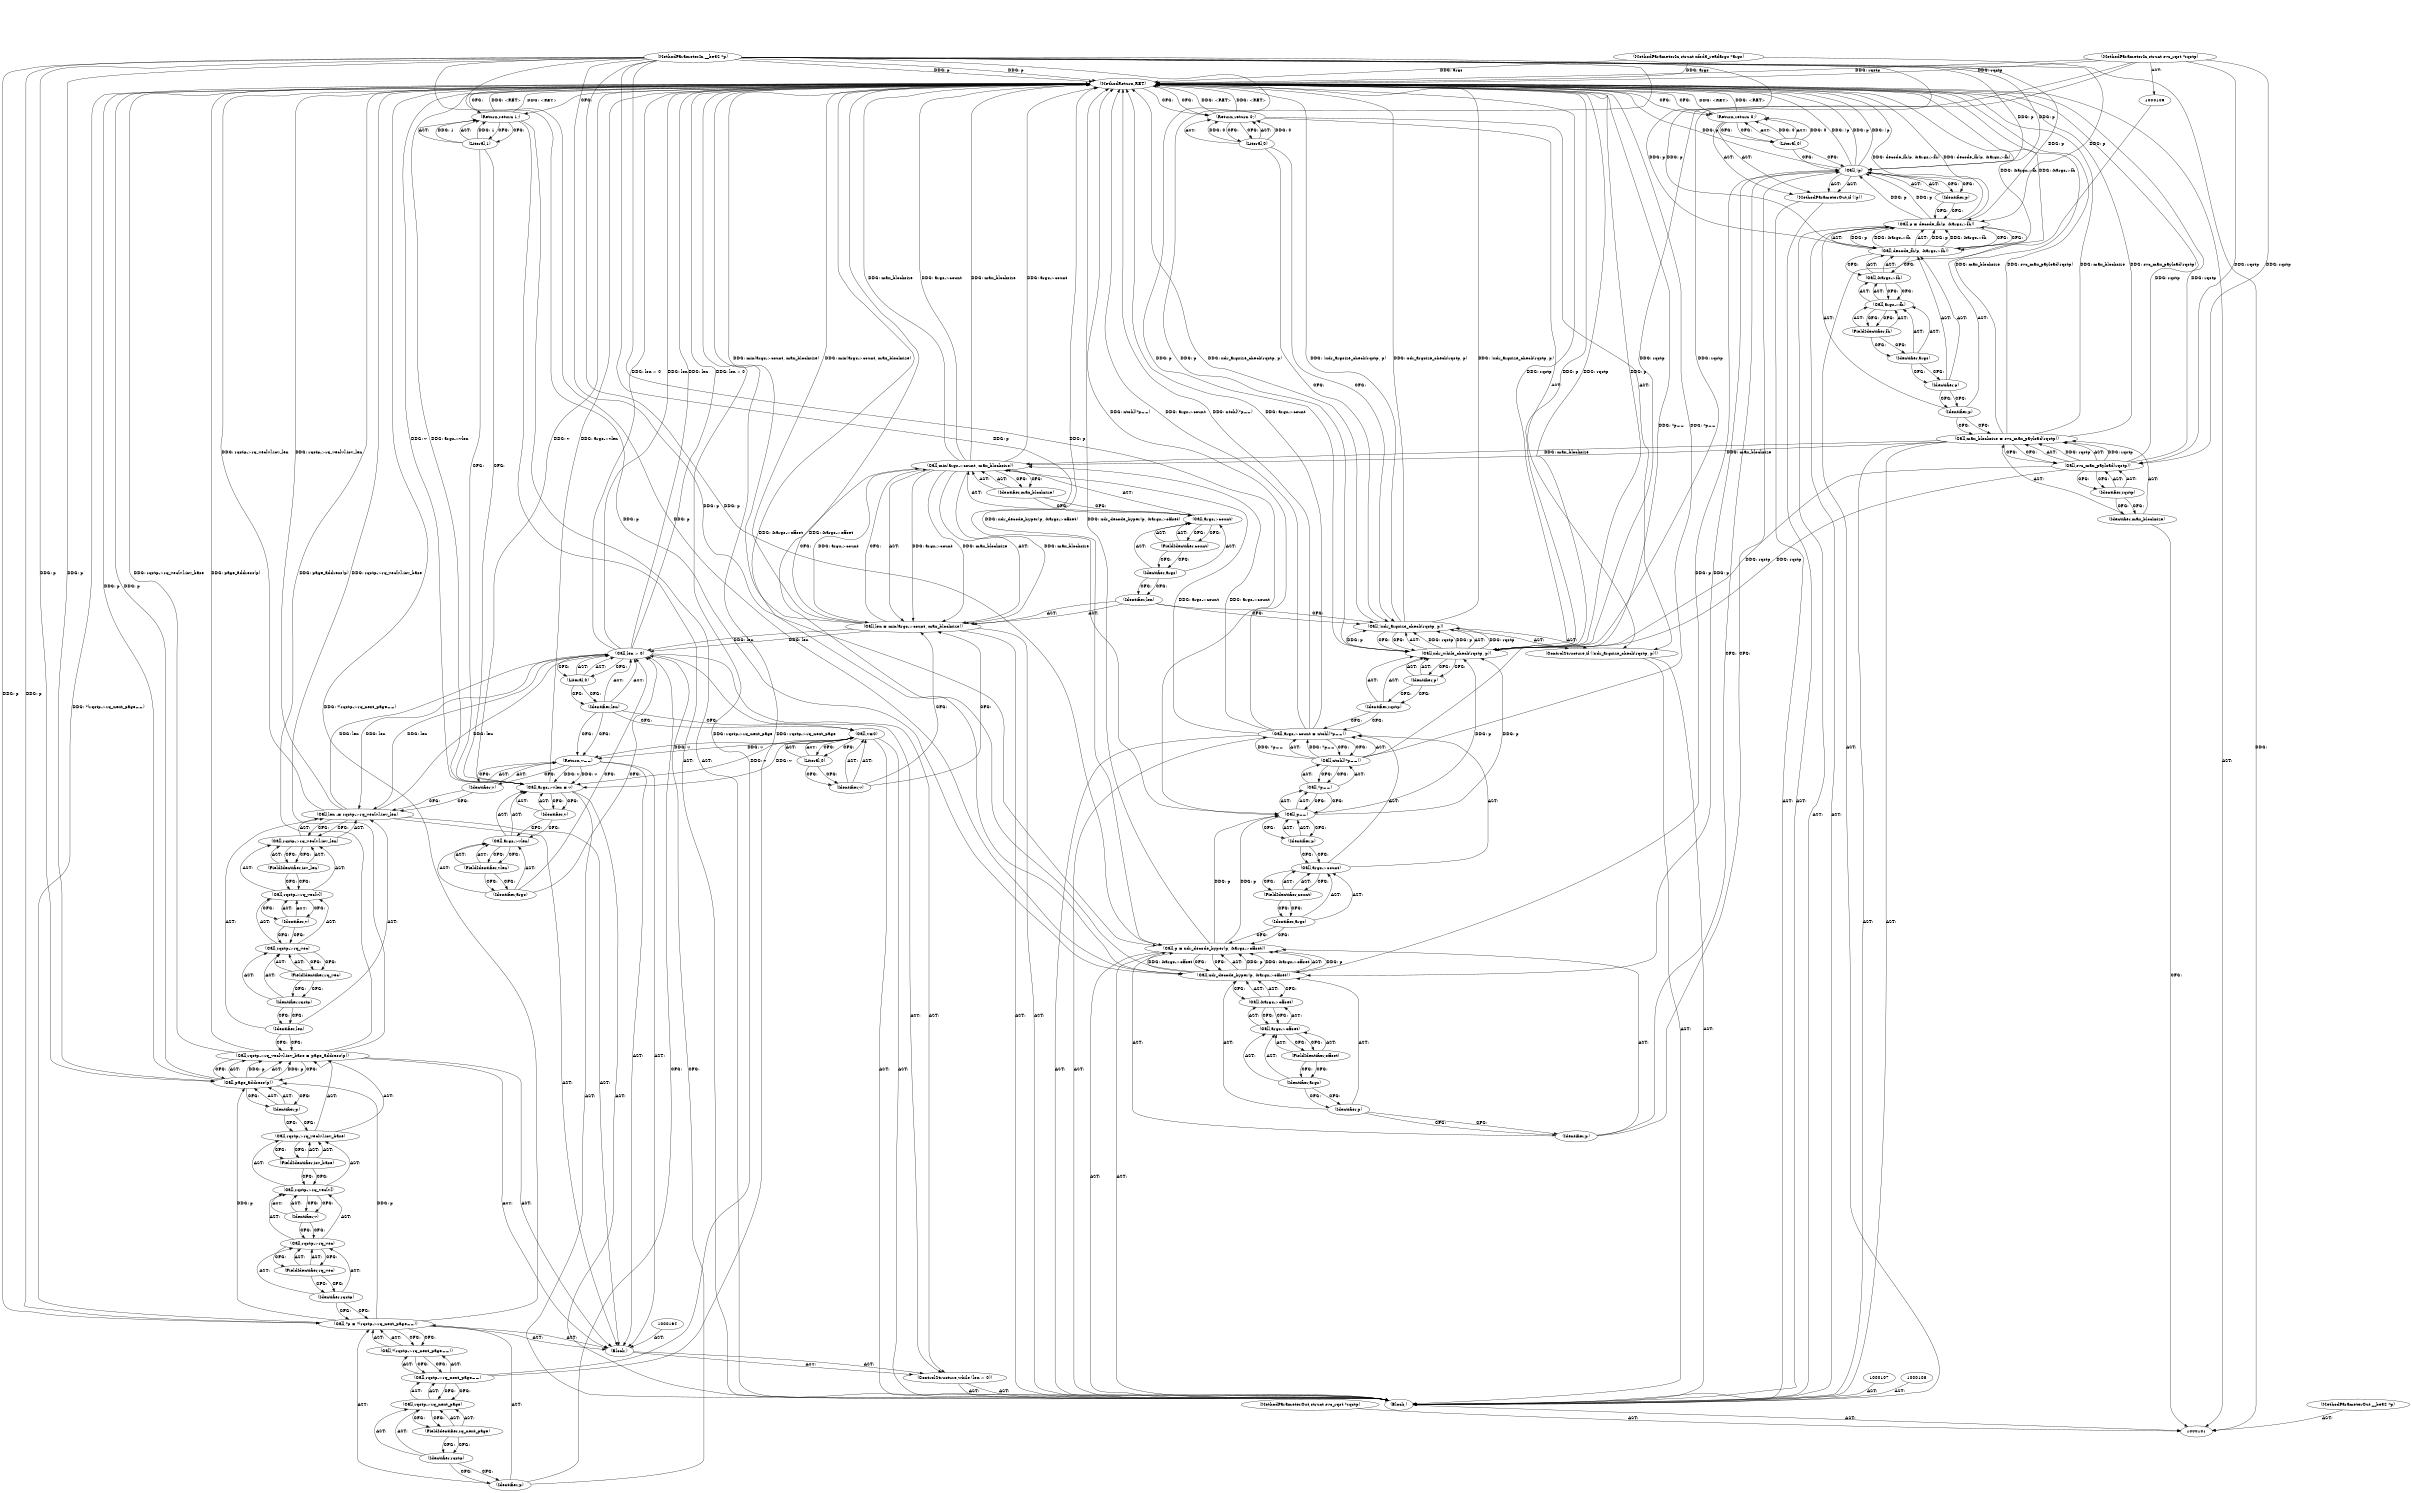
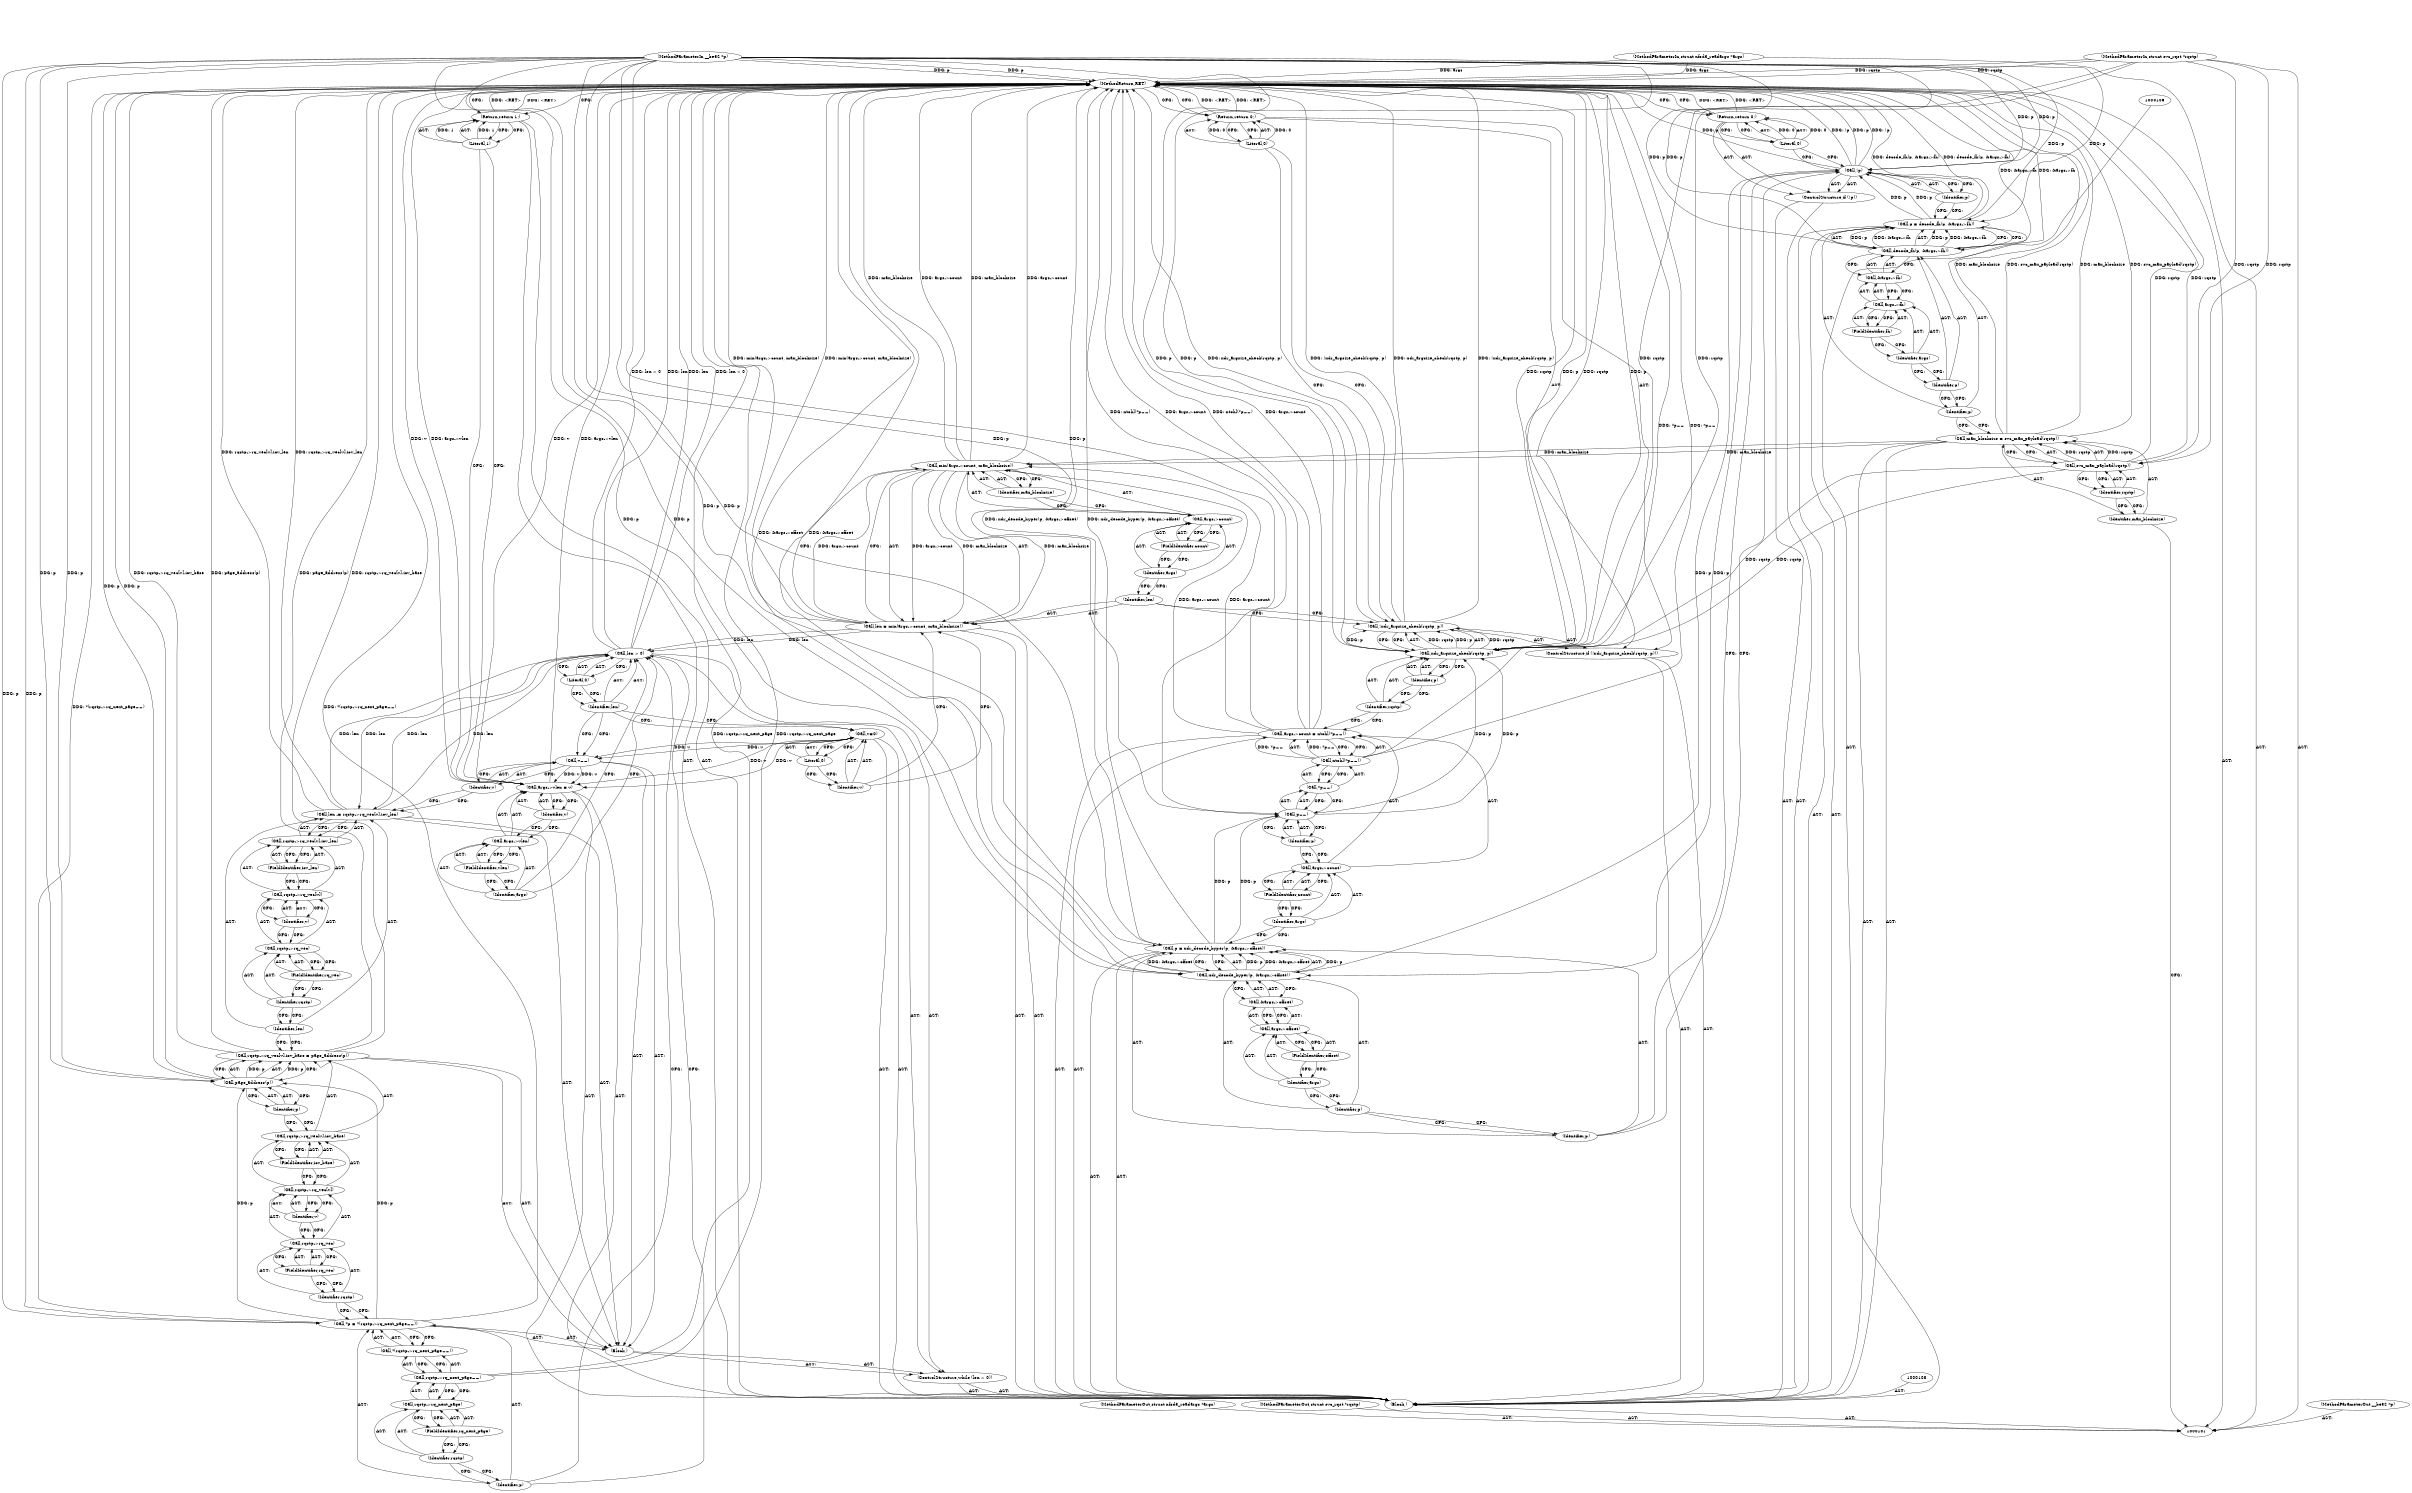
edge "(MethodParameterIn,struct svc_rqst *rqstp)" -> "1000106": now "(MethodParameterIn,struct svc_rqst *rqstp)" -> "1000101"
node "(MethodParameterOut,if (!p))": label "(MethodParameterOut,if (!p))" -> "(ControlStructure,if (!p))"
node "(Call,xdr_while_check(rqstp, p))": label "(Call,xdr_while_check(rqstp, p))" -> "(Call,xdr_argsize_check(rqstp, p))"
edge "(MethodParameterIn,struct nfsd3_readargs *args)" -> "1000101": label "DDG: " -> "AST: "
node "(Return,v++)": label "(Return,v++)" -> "(Call,v++)"
node "1000164": removed
node "1000107": removed
node "(MethodParameterOut,struct nfsd3_readargs *args)": added
